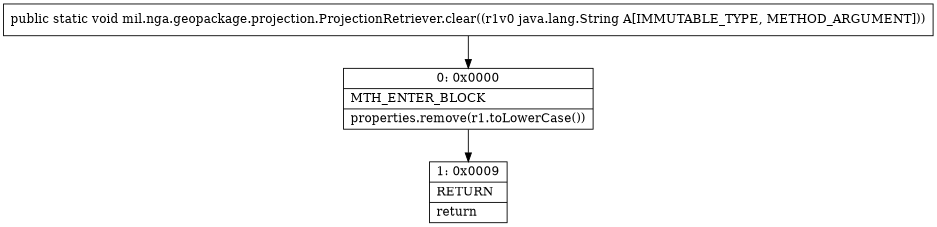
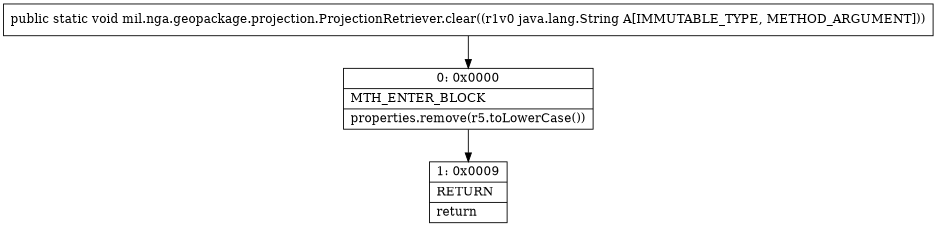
node "0: 0x0000": text "properties.remove(r1.toLowerCase())" -> "properties.remove(r5.toLowerCase())"
